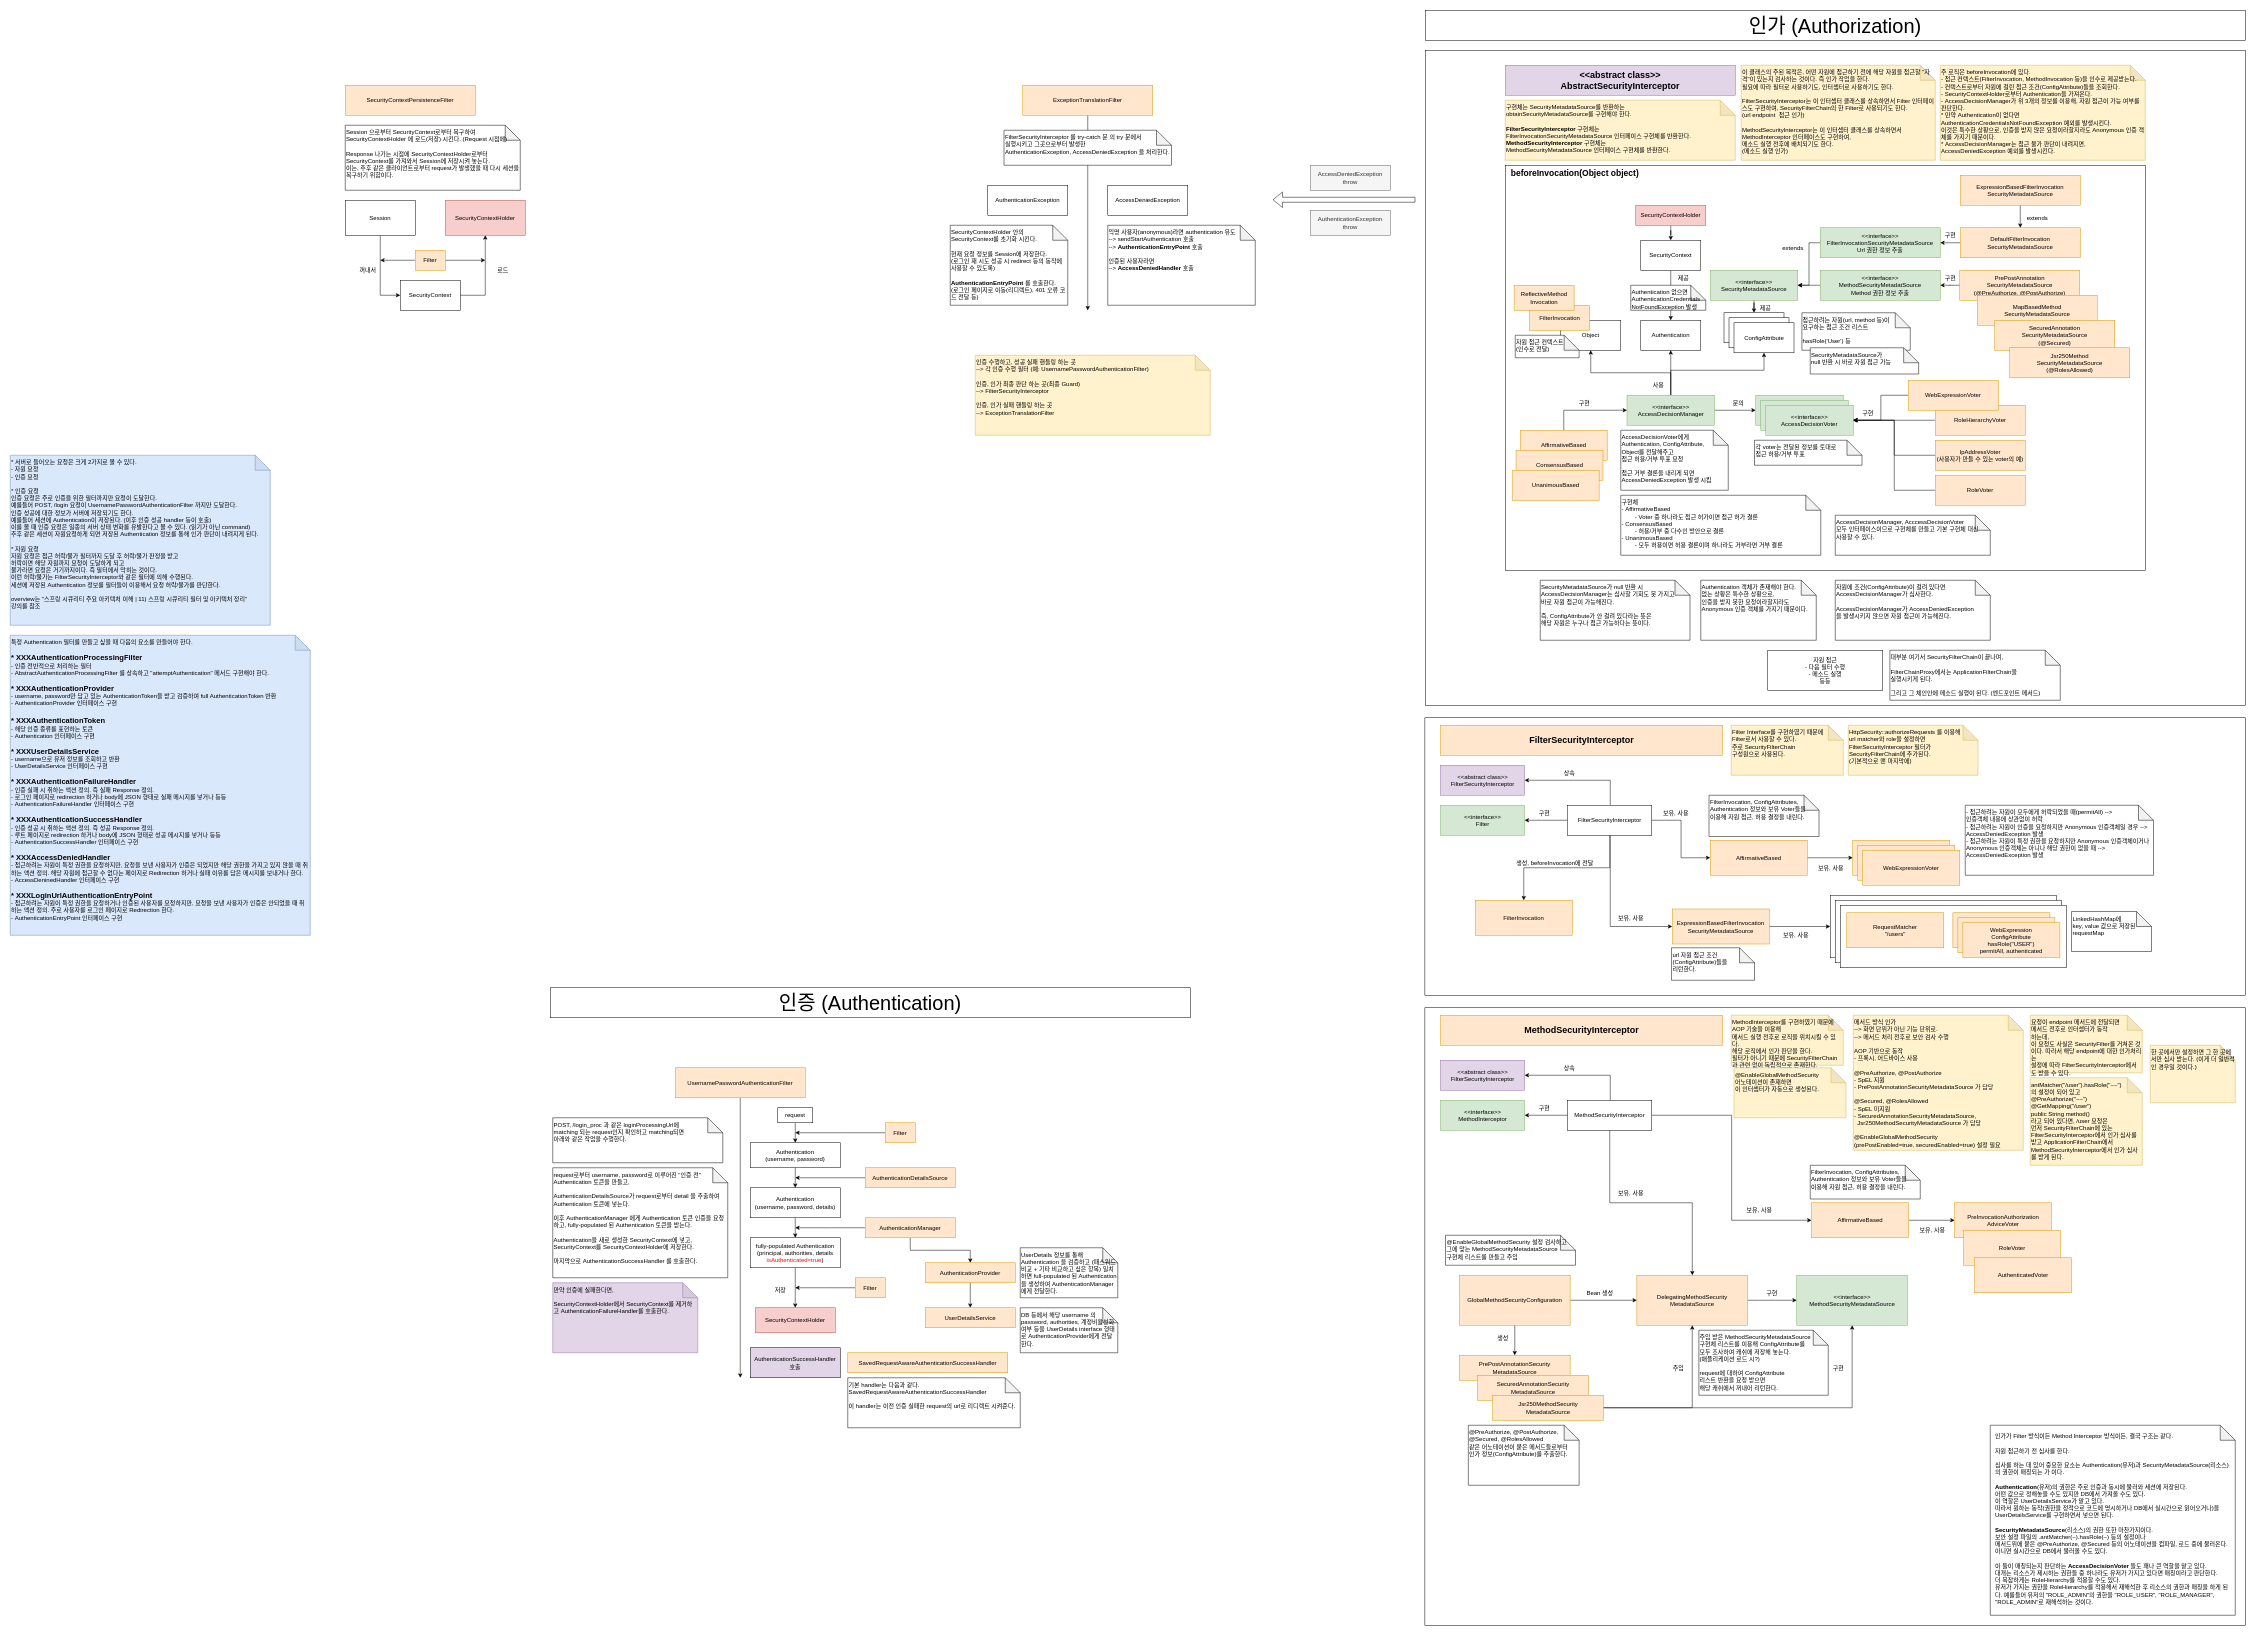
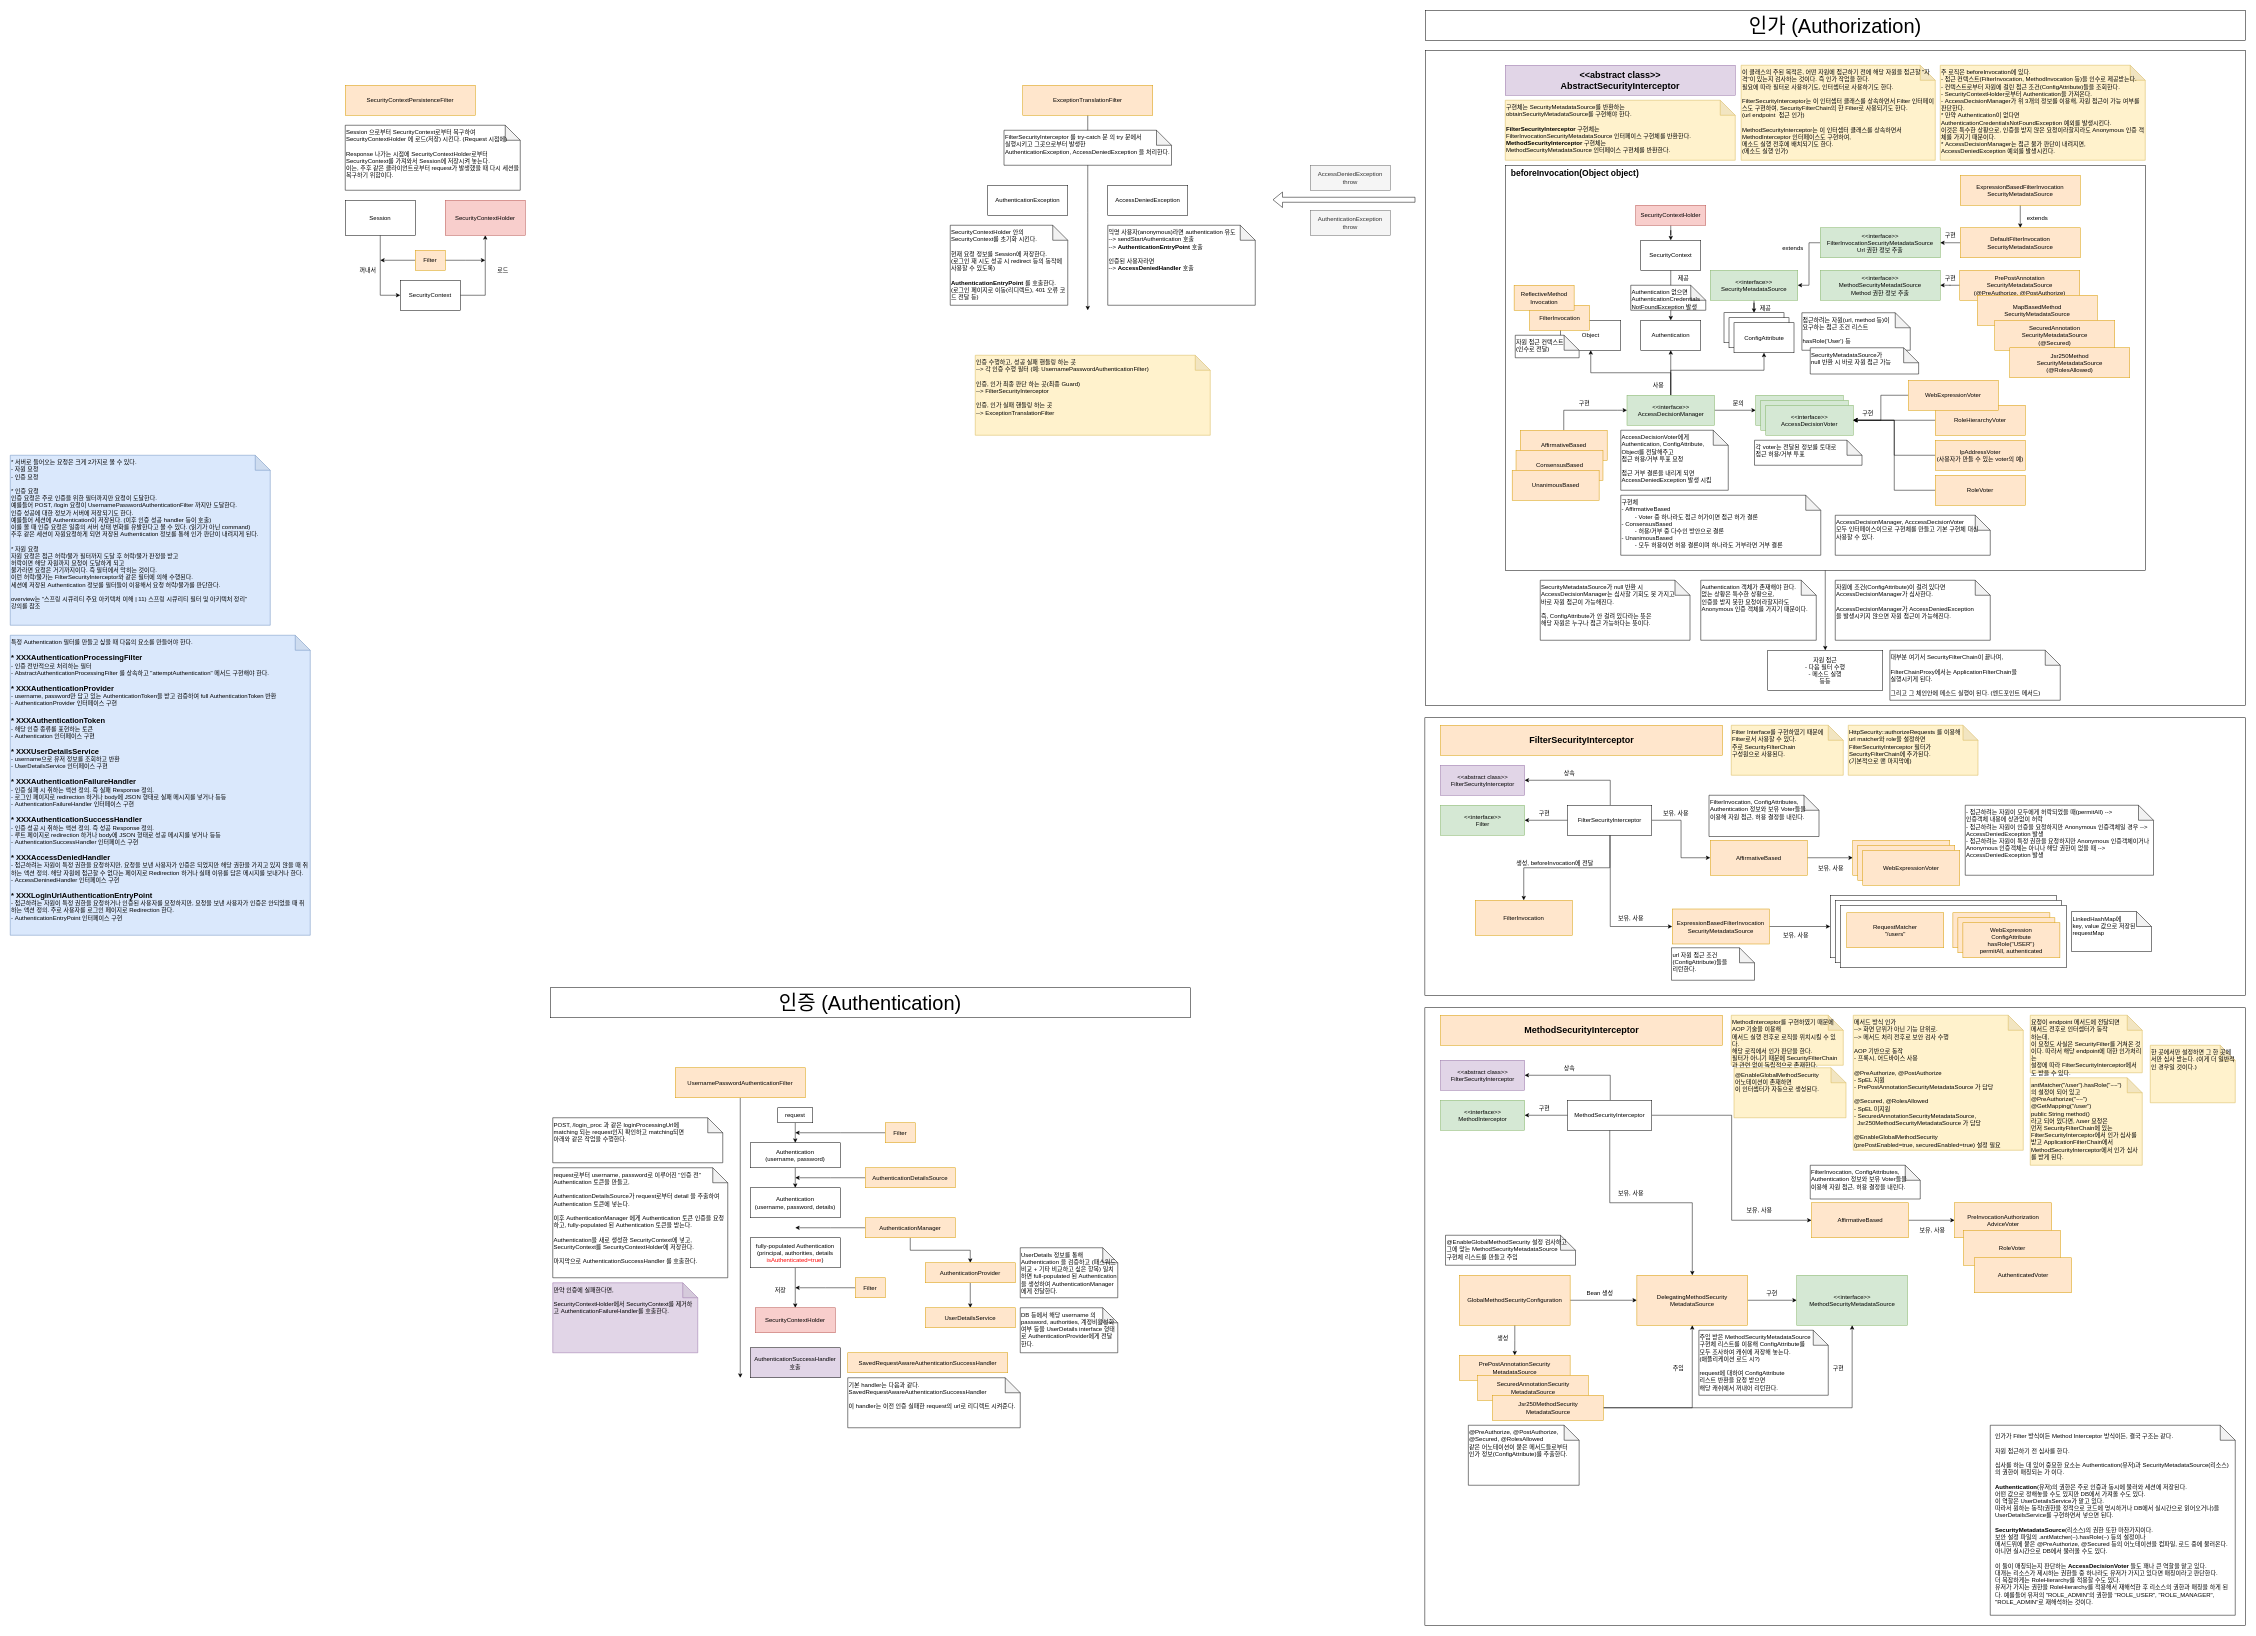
edge "<<interface>> MethodSecurityMetadatSource Method 권한 정보 추출" -> "<<interface>> SecurityMetadataSource": removed
edge "beforeInvocation(Object object)" -> "자원 접근 - 다음 필터 수행 - 메소드 실행 등등": added
edge "Authentication (username, password, details)" -> "fully-populated Authentication (principal, authorities, details isAuthenticated=true)": removed
